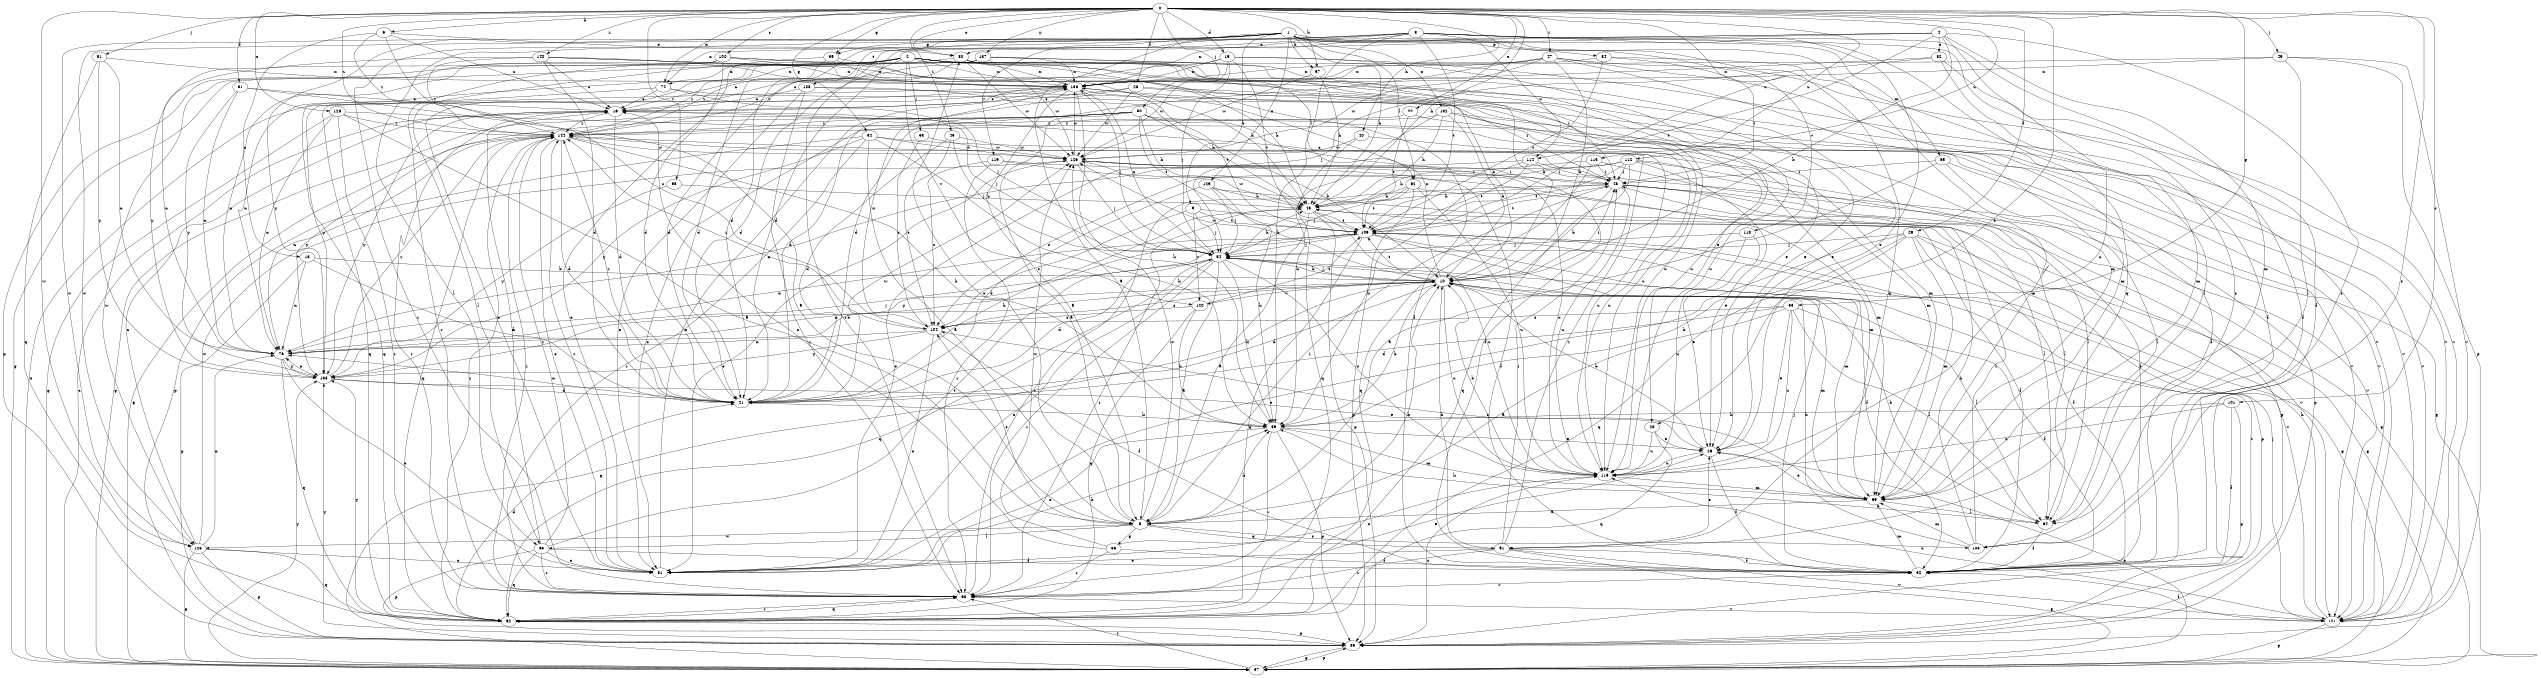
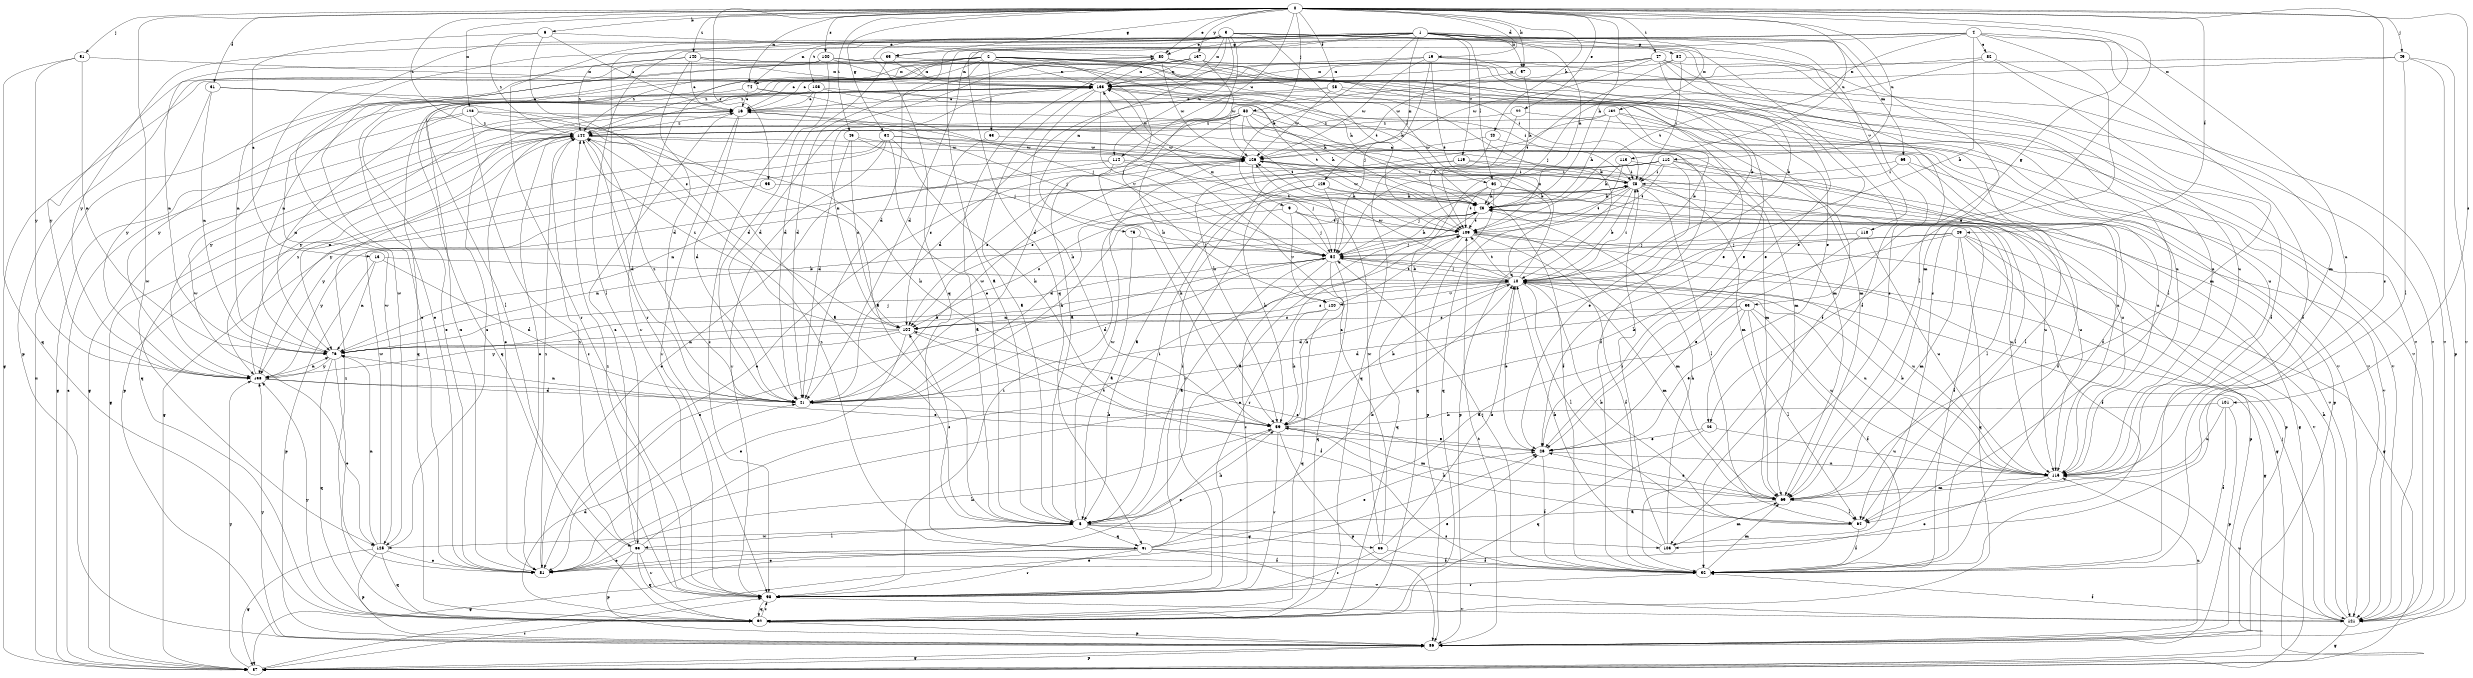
node "75": added
edge "47" -> "69": label "m" -> "l"
